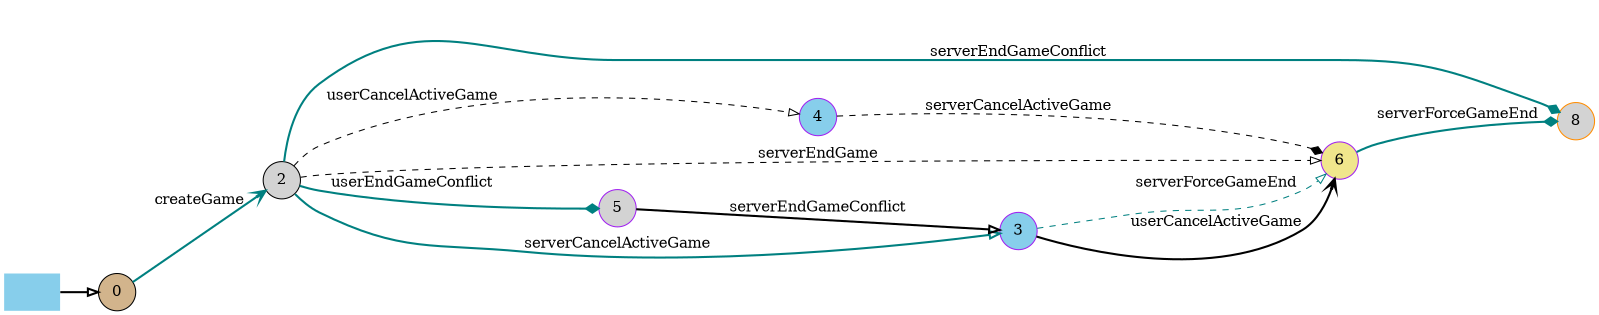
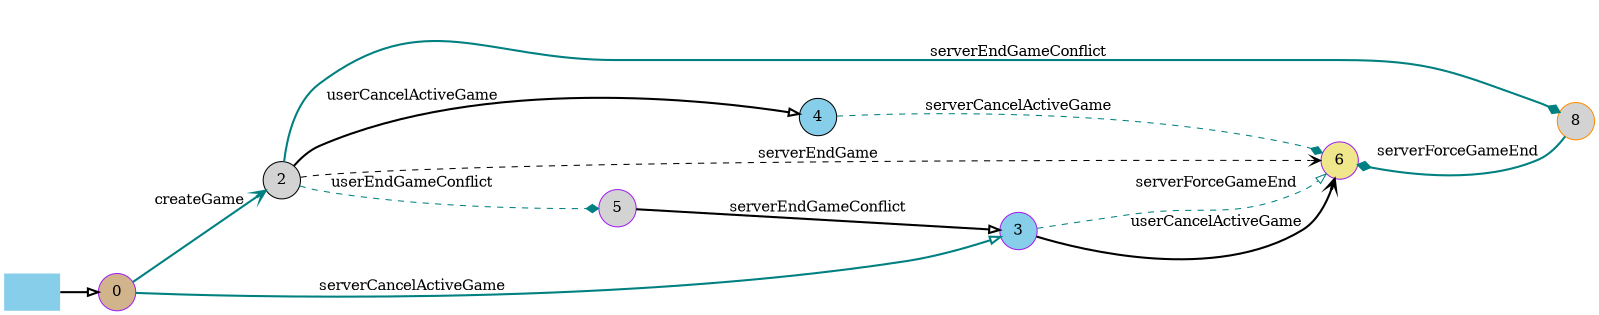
edge "2" -> "4": style dashed -> bold
node "4": color purple -> black
edge "4" -> "6": color black -> teal
edge "6" -> "8": reversed
edge "2" -> "6": arrowhead onormal -> vee
edge "2" -> "5": style bold -> dashed
edge "2" -> "3": now "0" -> "3"
node "0": color black -> purple
